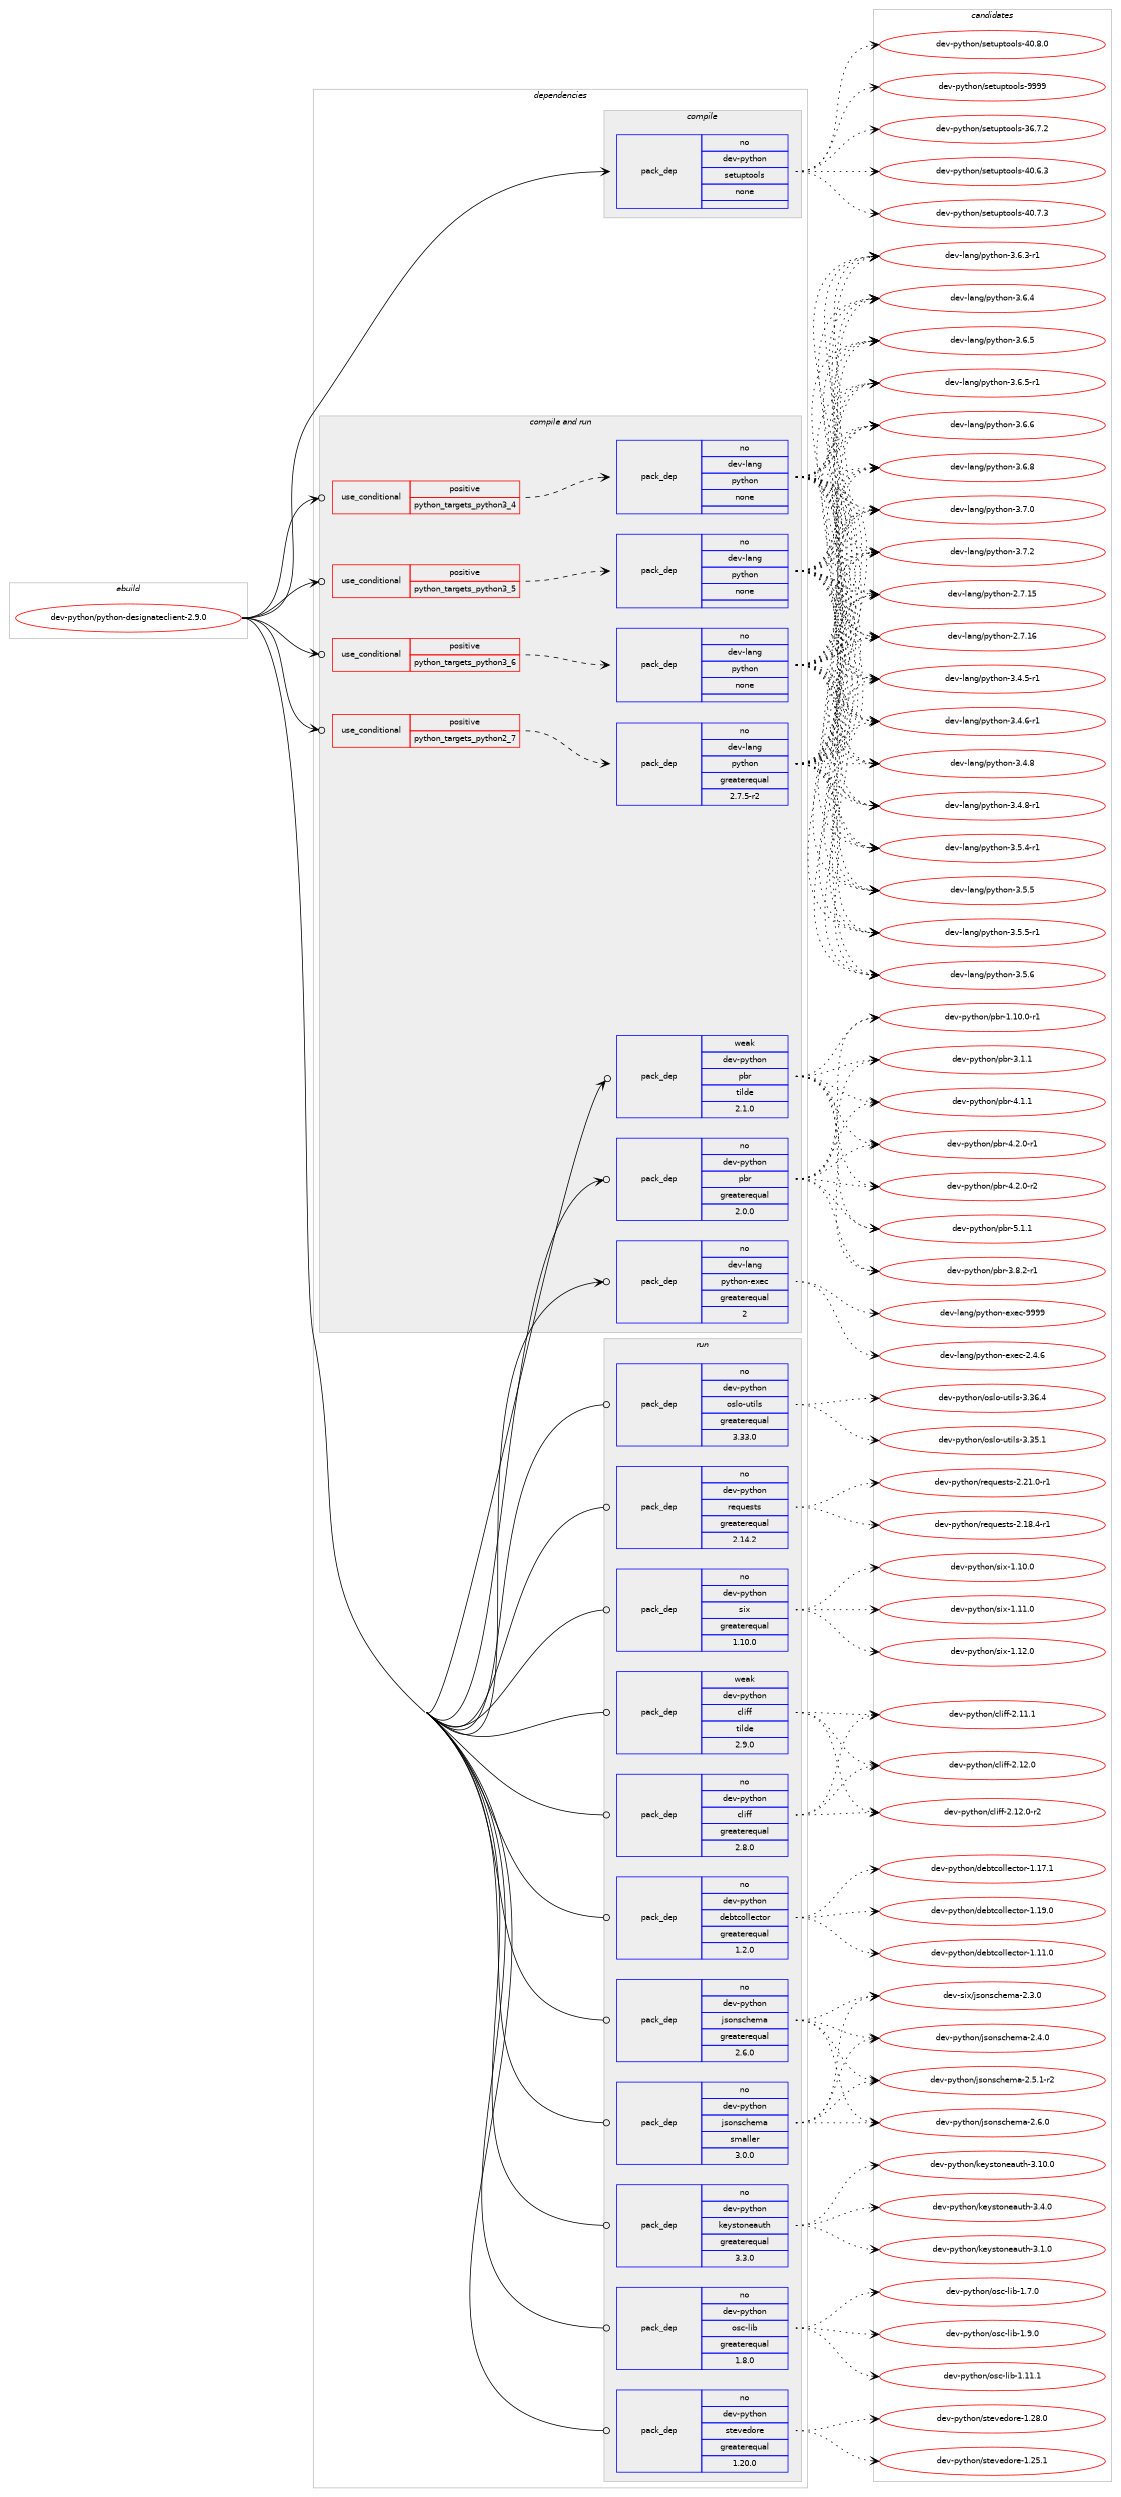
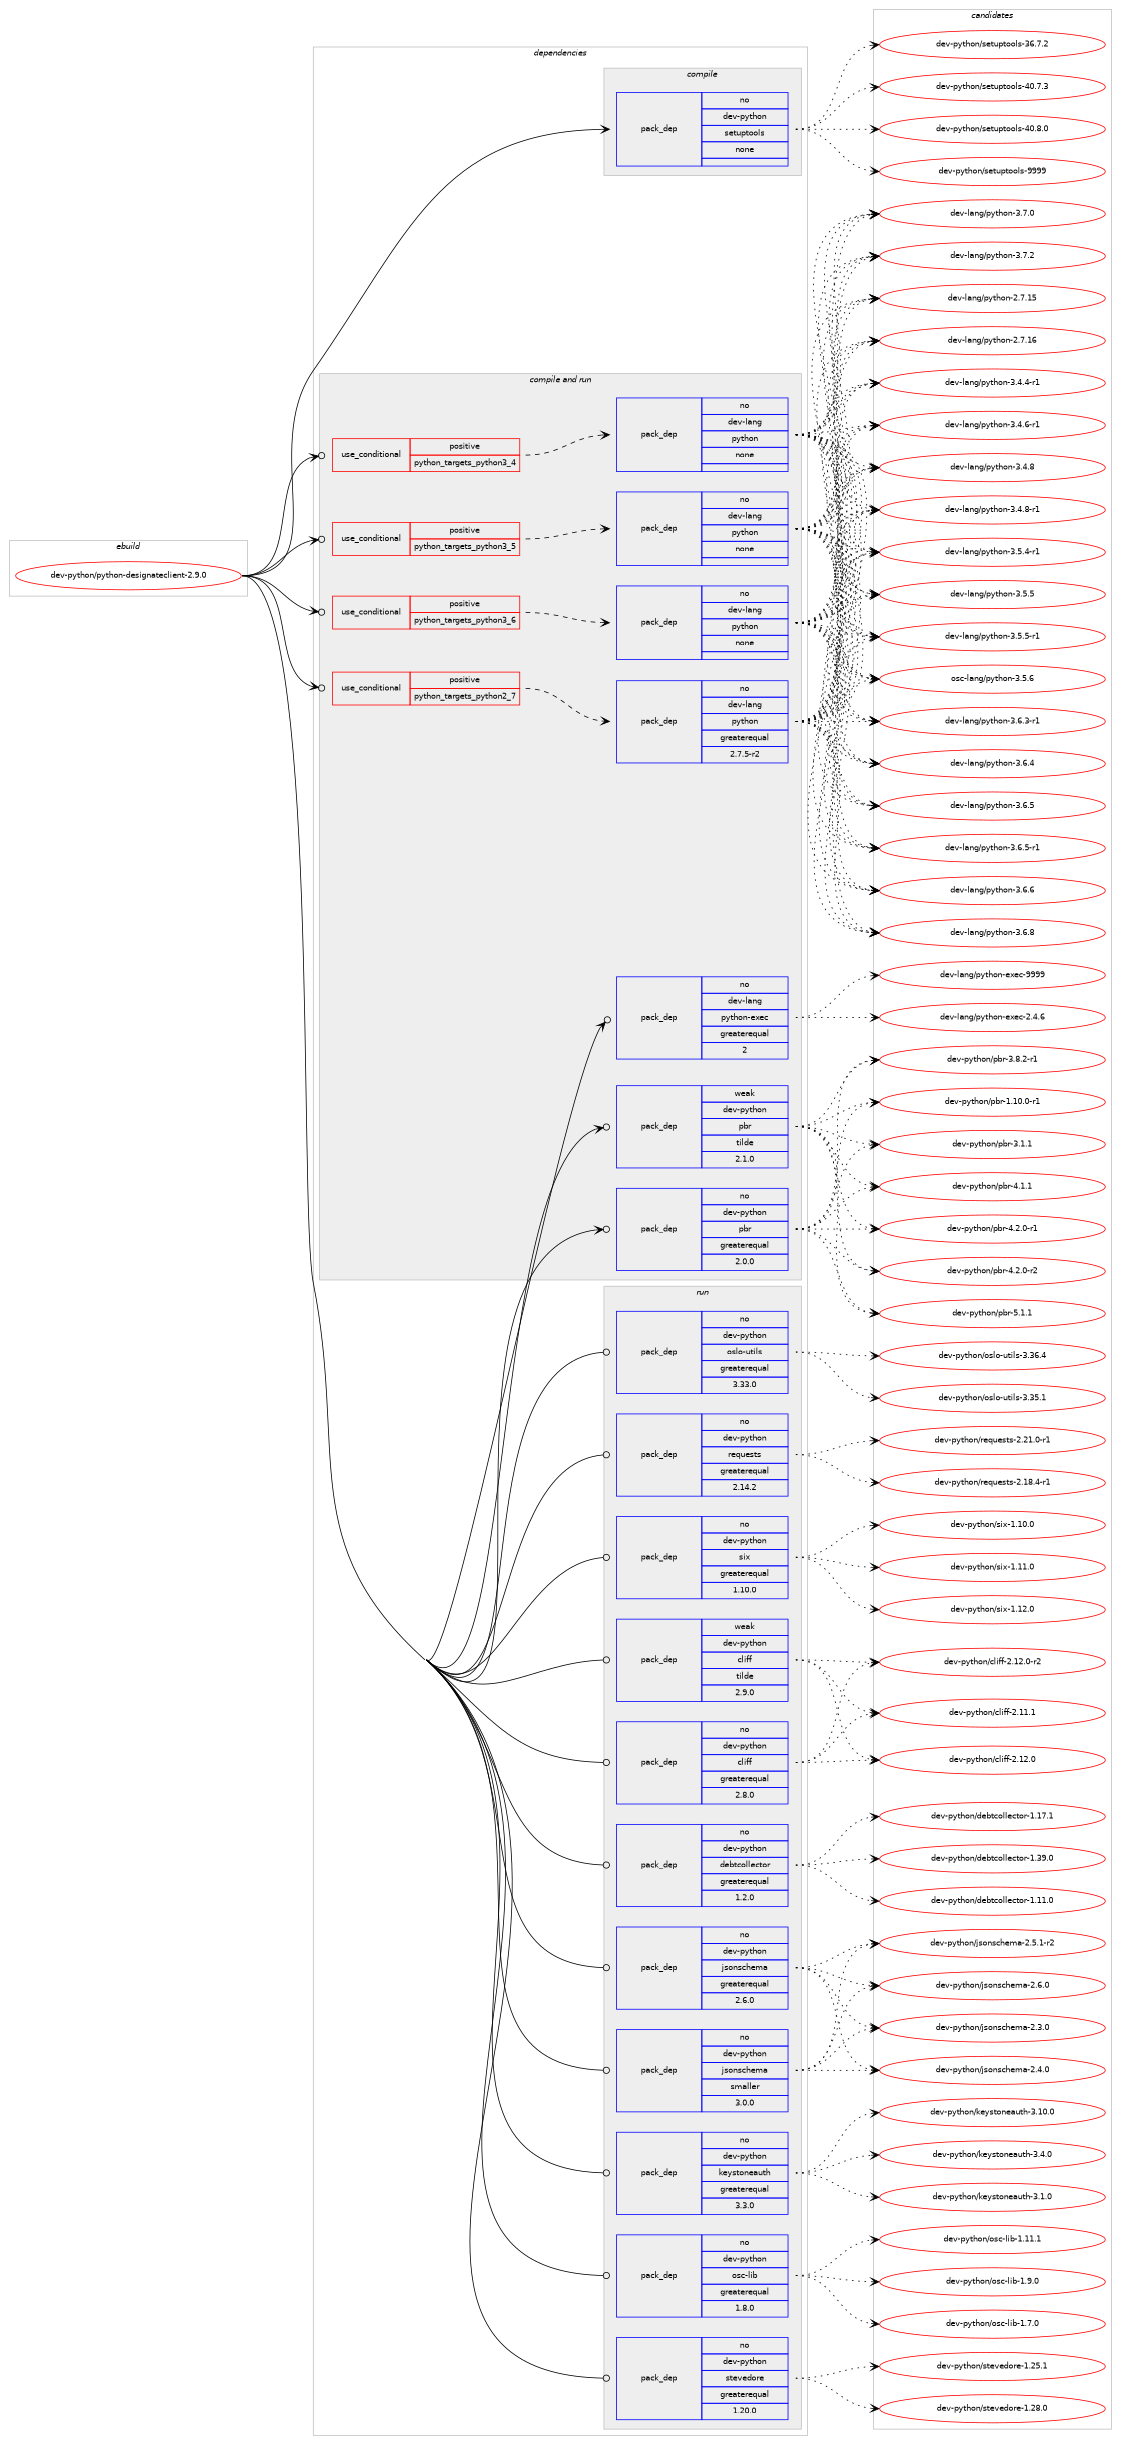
node "dev-python/setuptools-40.6.3": removed
node "dev-lang/python-3.4.5-r1": label "dev-lang/python-3.4.5-r1" -> "dev-lang/python-3.4.4-r1"
node "dev-lang/python-3.5.6": label "dev-lang/python-3.5.6" -> "osc-lang/python-3.5.6"
node "dev-python/debtcollector-1.19.0": label "dev-python/debtcollector-1.19.0" -> "dev-python/debtcollector-1.39.0"
node "dev-six/jsonschema-2.3.0": label "dev-six/jsonschema-2.3.0" -> "dev-python/jsonschema-2.3.0"
